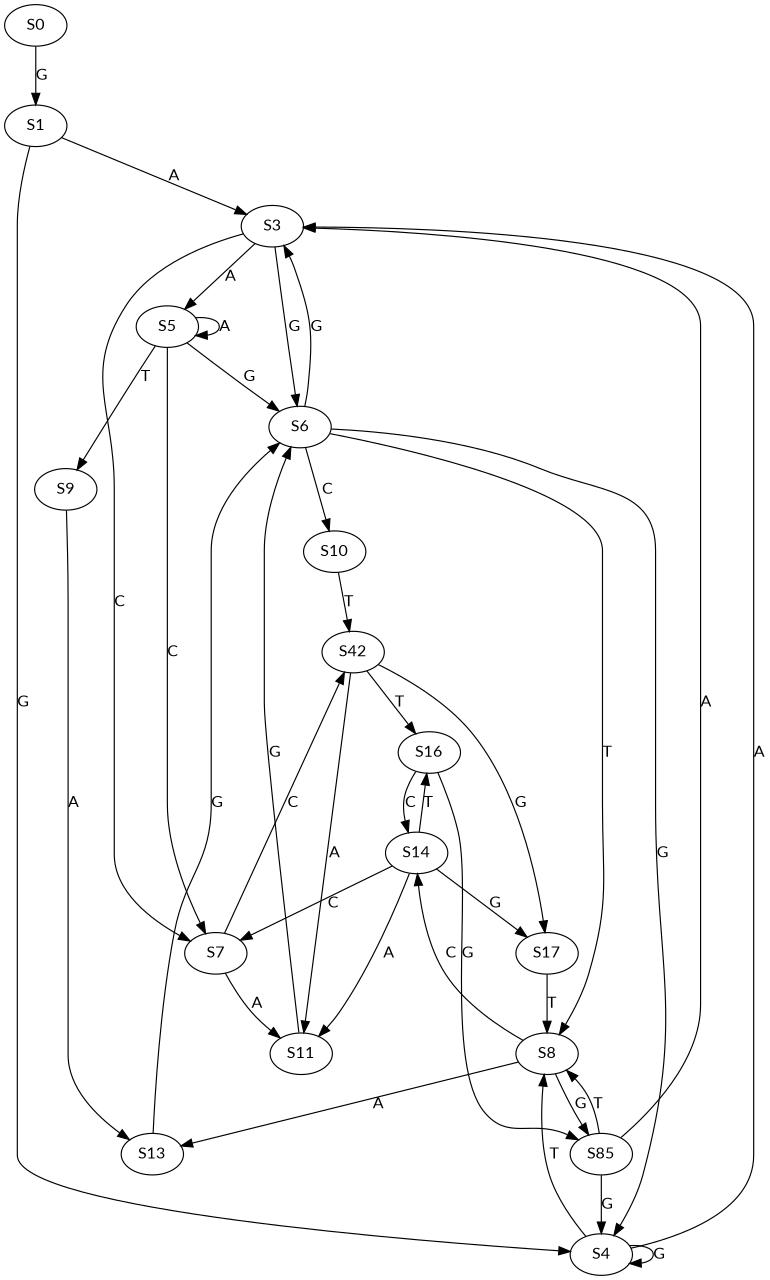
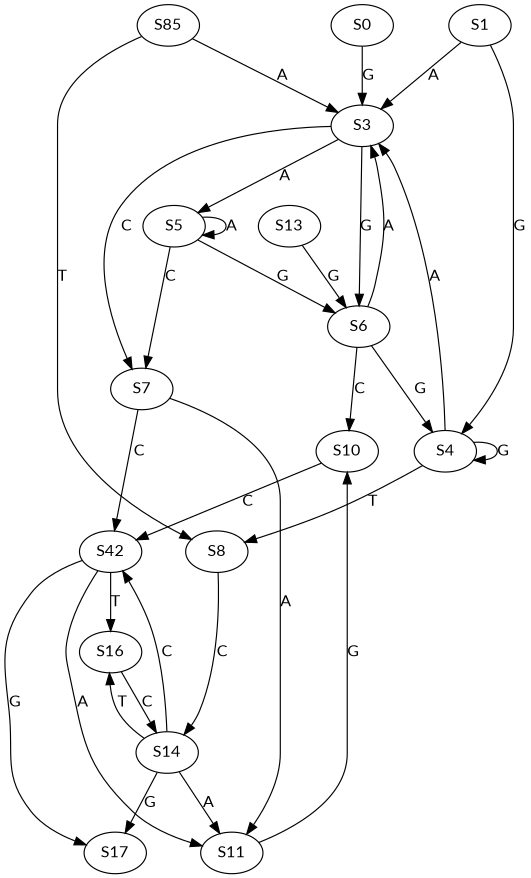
edge "S0" -> "S1": now "S0" -> "S3"
edge "S6" -> "S3": label "G" -> "A"
node "S9": removed
edge "S10" -> "S42": label "T" -> "C"
edge "S6" -> "S8": removed, label "T"
edge "S11" -> "S6": now "S11" -> "S10"
edge "S14" -> "S7": now "S14" -> "S42"
edge "S16" -> "S85": removed, label "G"
edge "S17" -> "S8": removed, label "T"
edge "S8" -> "S85": removed, label "G"
edge "S8" -> "S13": removed, label "A"
edge "S85" -> "S4": removed, label "G"
